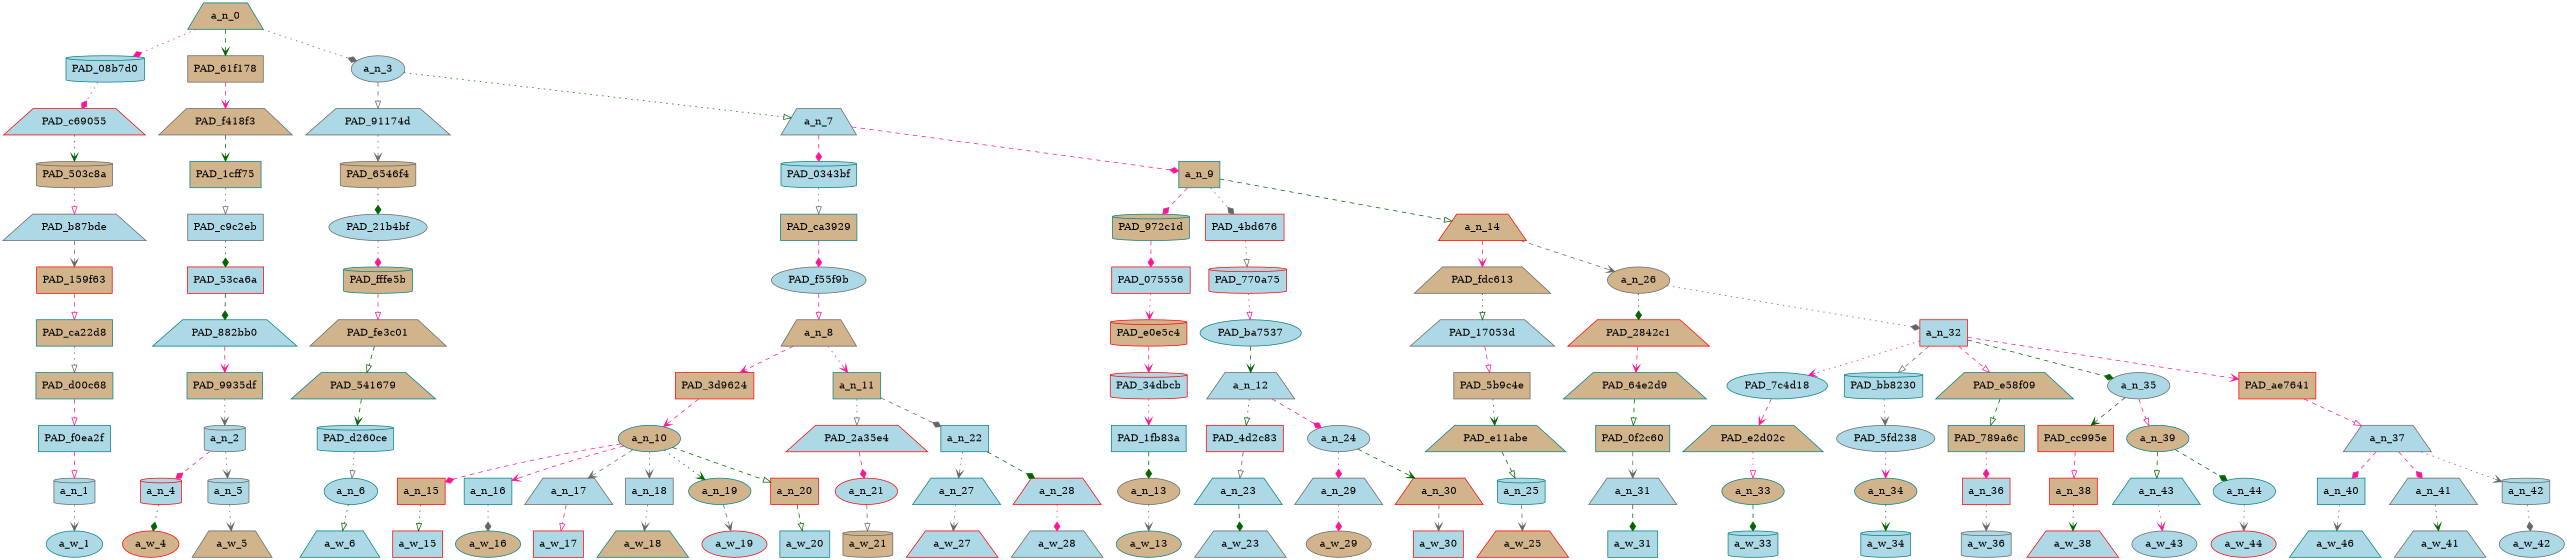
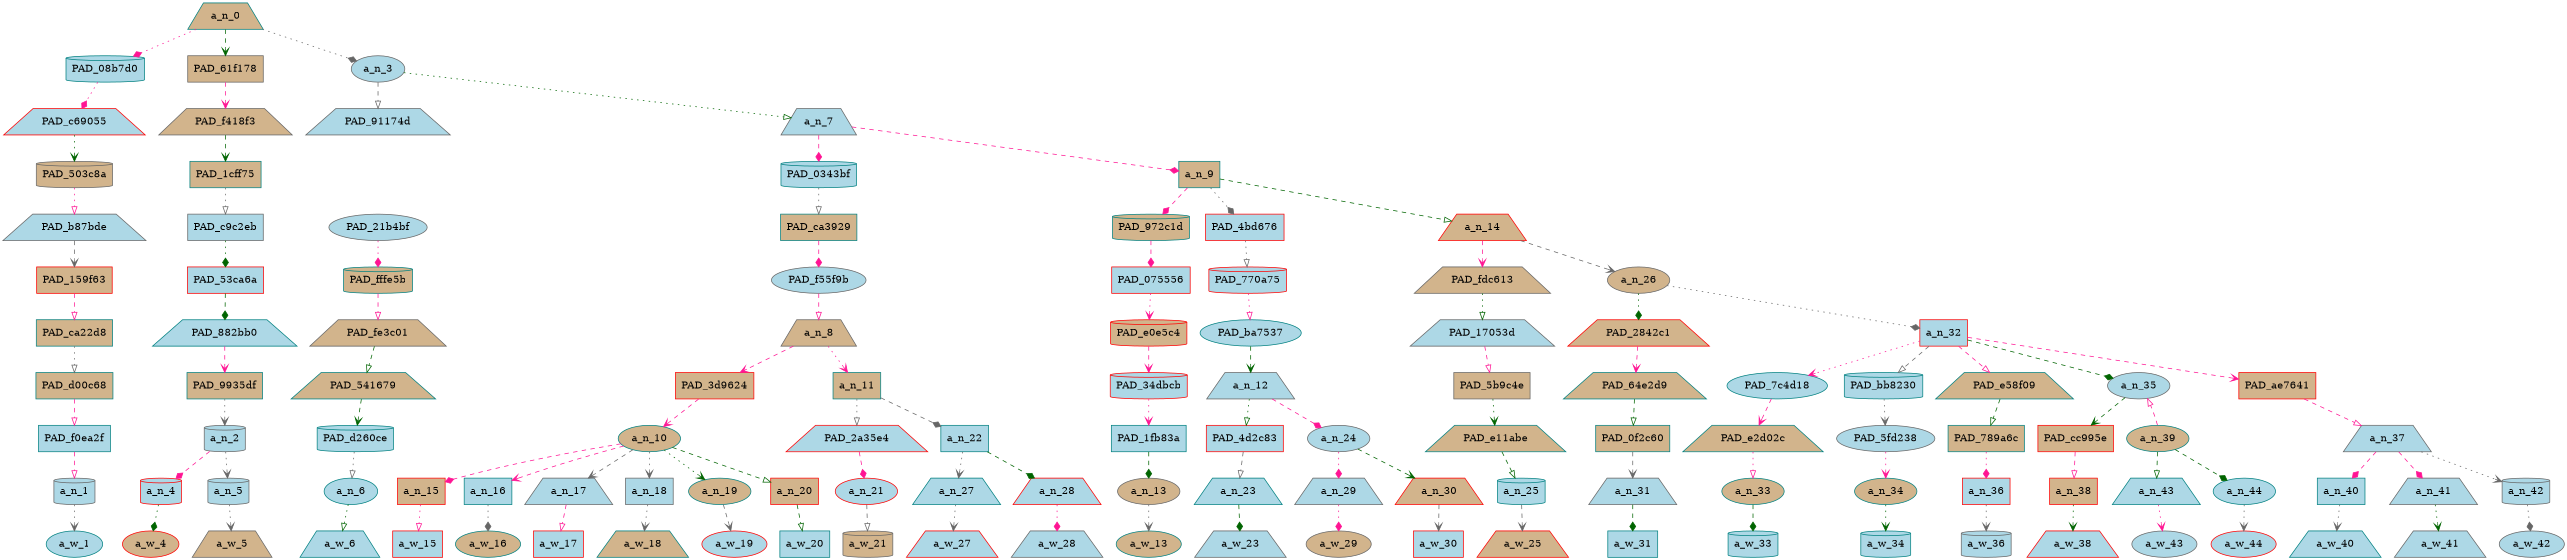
node "PAD_6546f4": removed
edge "a_n_35" -> "a_n_39": reversed
edge "a_n_15" -> "a_w_15": color darkgreen -> deeppink
node "a_w_46": label "a_w_46" -> "a_w_40"
